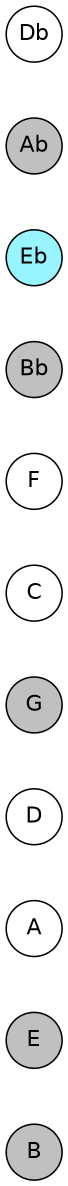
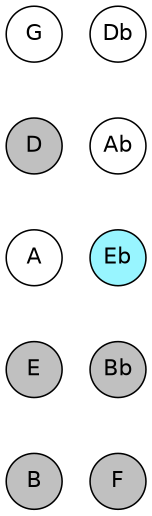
node "Ab": fillcolor gray -> white
node "F": fillcolor white -> gray
node "C": removed
node "G": fillcolor gray -> white
node "D": fillcolor white -> gray
